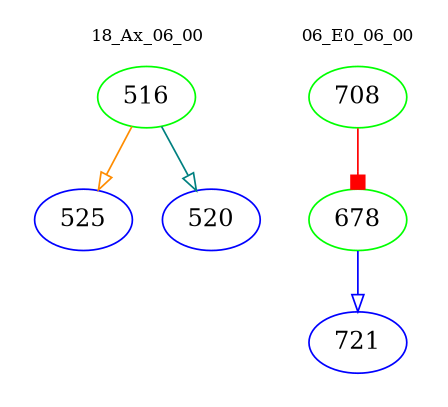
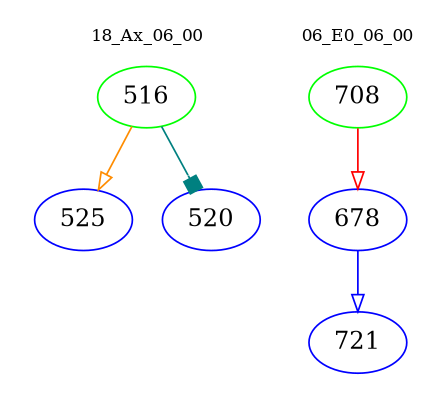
edge "708" -> "678": arrowhead box -> onormal
edge "516" -> "520": arrowhead onormal -> box
node "678": color green -> blue
